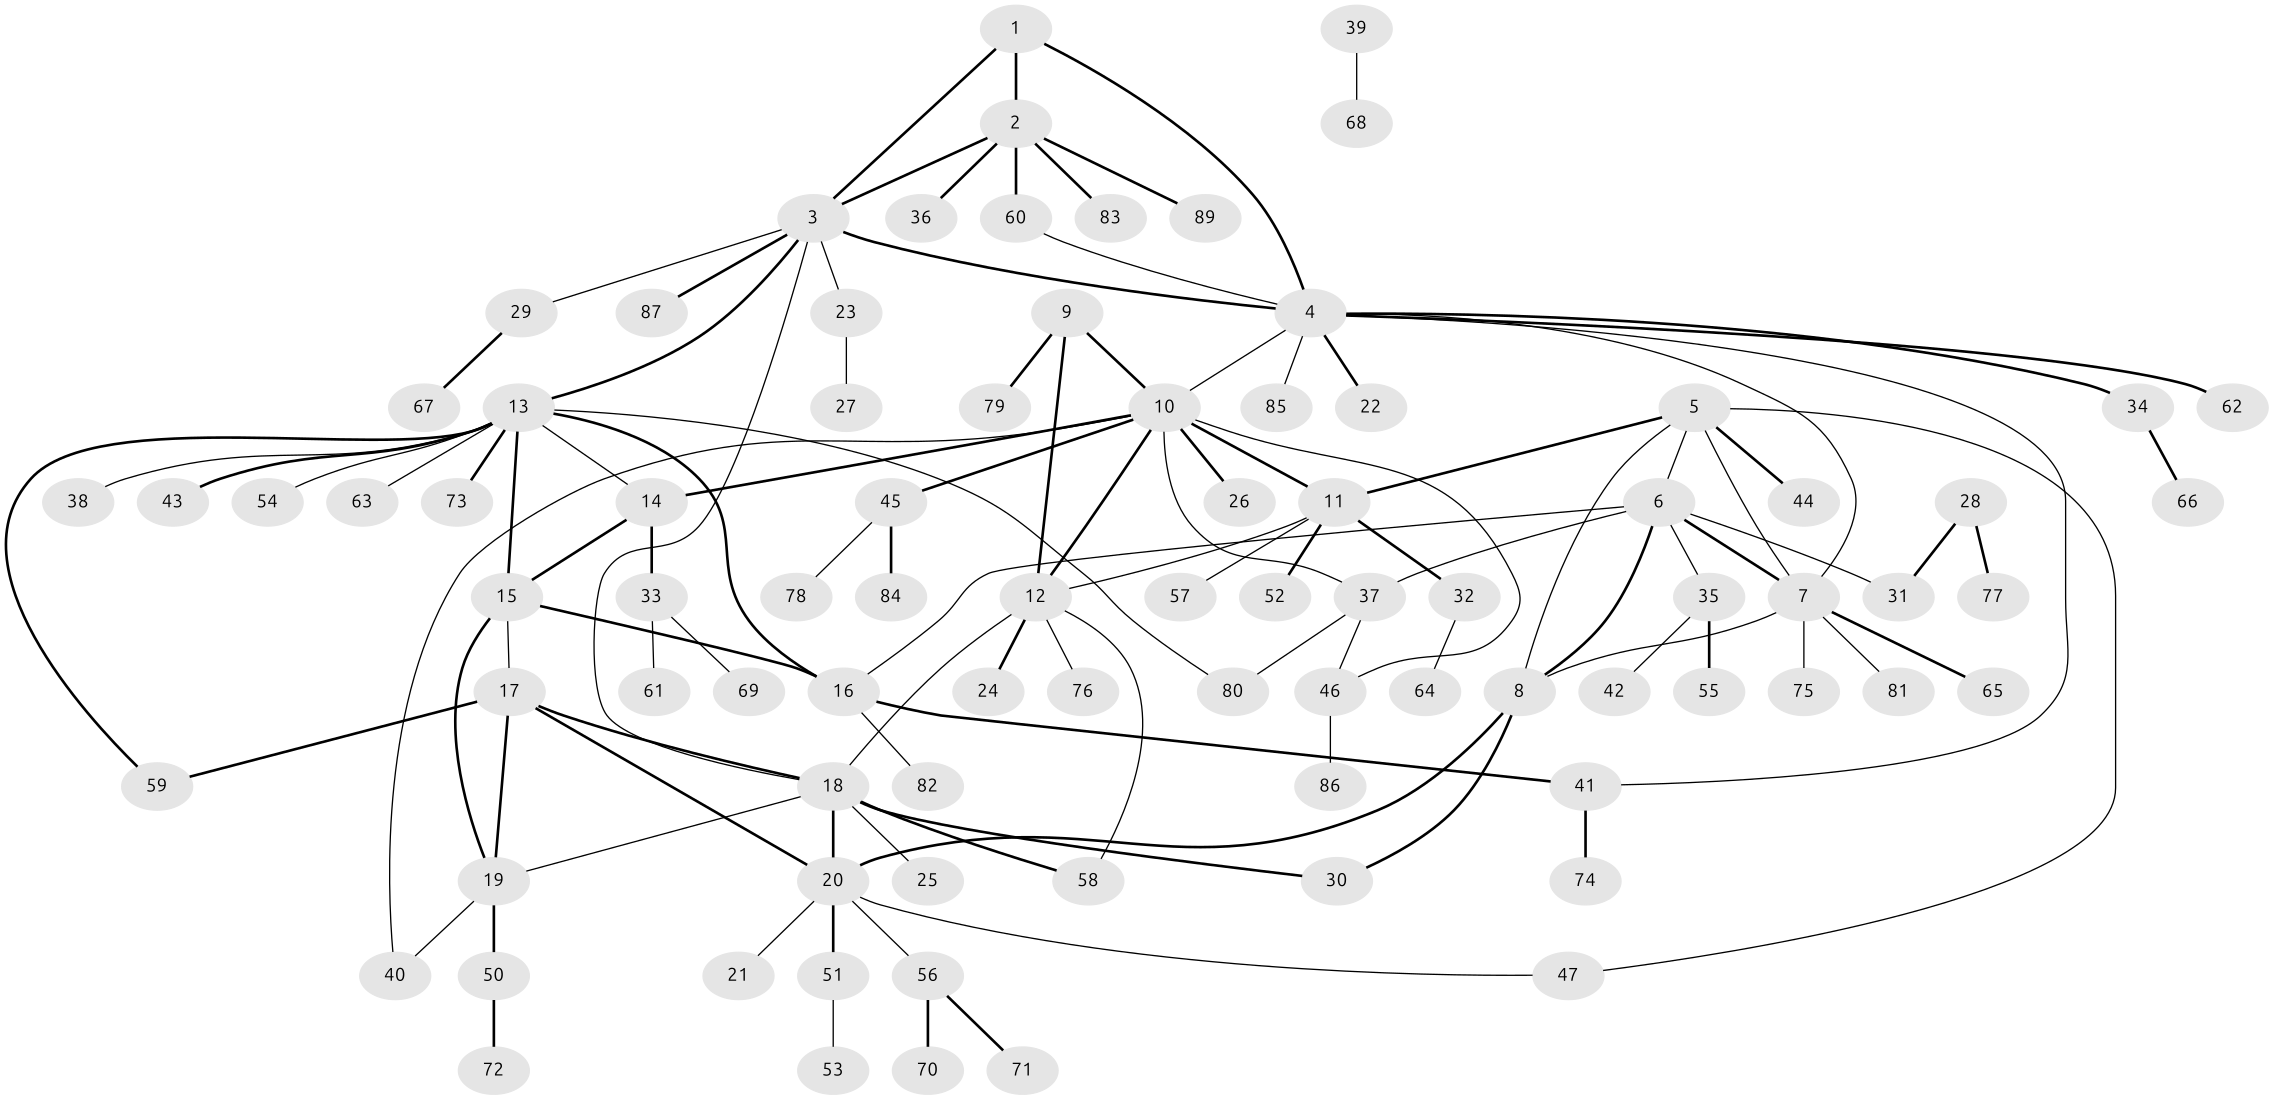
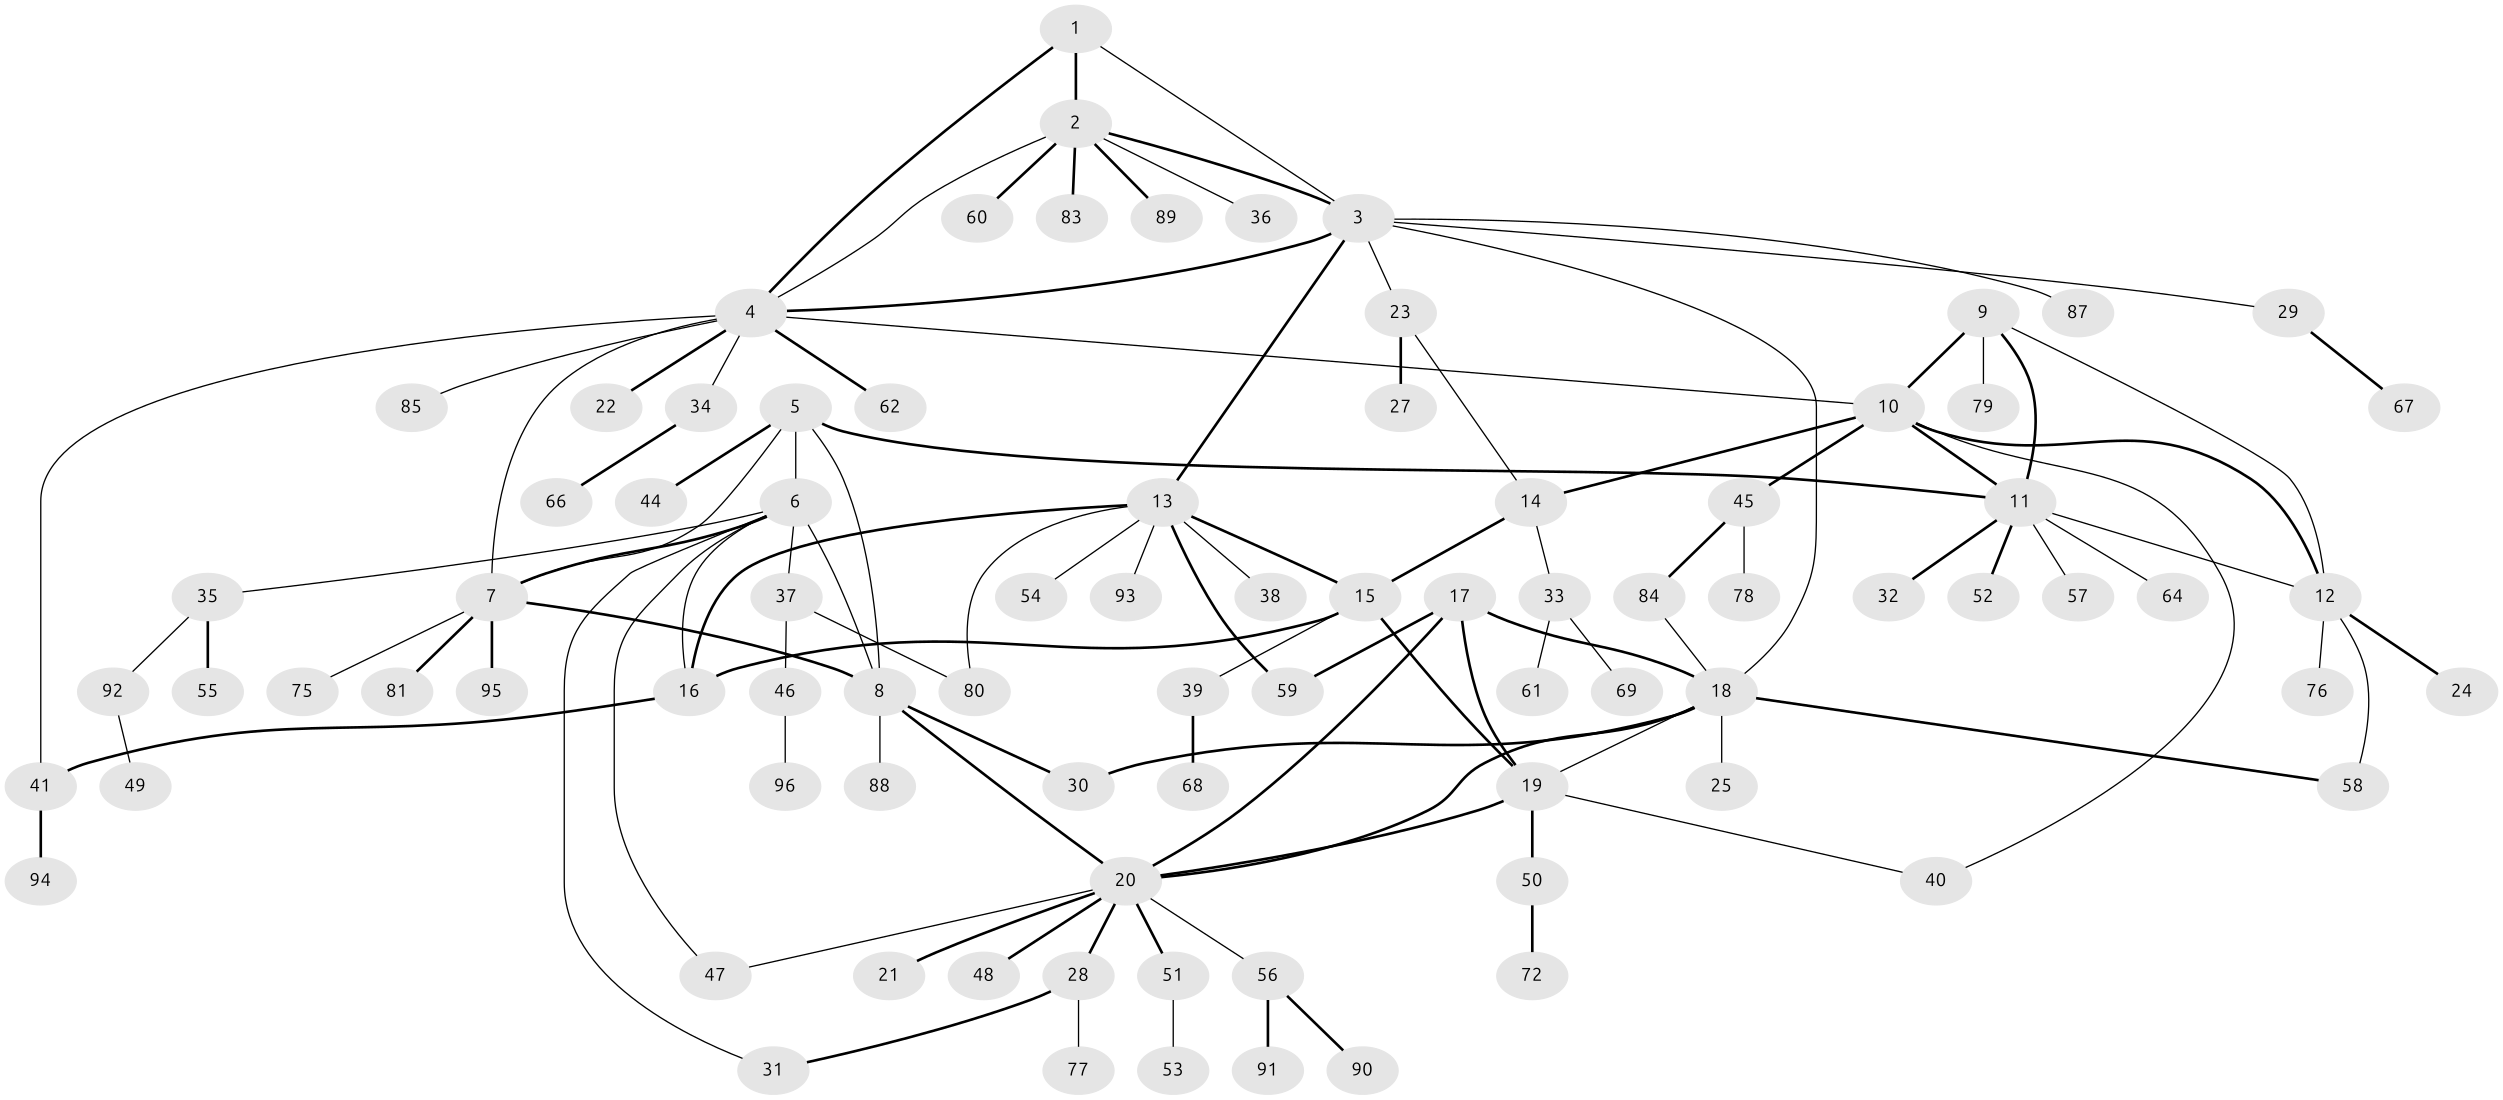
edge "39" -- "68": style solid -> bold
edge "1" -- "3": style bold -> solid
edge "2" -- "36": style bold -> solid
edge "3" -- "87": style bold -> solid
edge "60" -- "4": now "2" -- "4"
edge "4" -- "34": style bold -> solid
edge "9" -- "79": style bold -> solid
edge "23" -- "27": style solid -> bold
edge "9" -- "11": added
edge "13" -- "14": now "23" -- "14"
edge "9" -- "12": style bold -> solid
node "43": removed
node "63": label "63" -> "93"
node "73": removed
node "26": removed
edge "10" -- "46": removed
edge "10" -- "37": removed
edge "28" -- "77": style bold -> solid
edge "14" -- "33": style bold -> solid
edge "6" -- "8": style bold -> solid
edge "7" -- "8": style solid -> bold
edge "7" -- "81": style solid -> bold
edge "15" -- "17": now "15" -- "39"
edge "32" -- "64": now "11" -- "64"
edge "12" -- "18": now "84" -- "18"
node "42": label "42" -> "92"
node "65": label "65" -> "95"
edge "5" -- "47": now "6" -- "47"
node "49": added
node "88": added
node "82": removed
node "86": label "86" -> "96"
edge "19" -- "20": added
node "74": label "74" -> "94"
edge "20" -- "21": style solid -> bold
edge "20" -- "28": added
node "48": added
node "70": label "70" -> "90"
node "71": label "71" -> "91"
